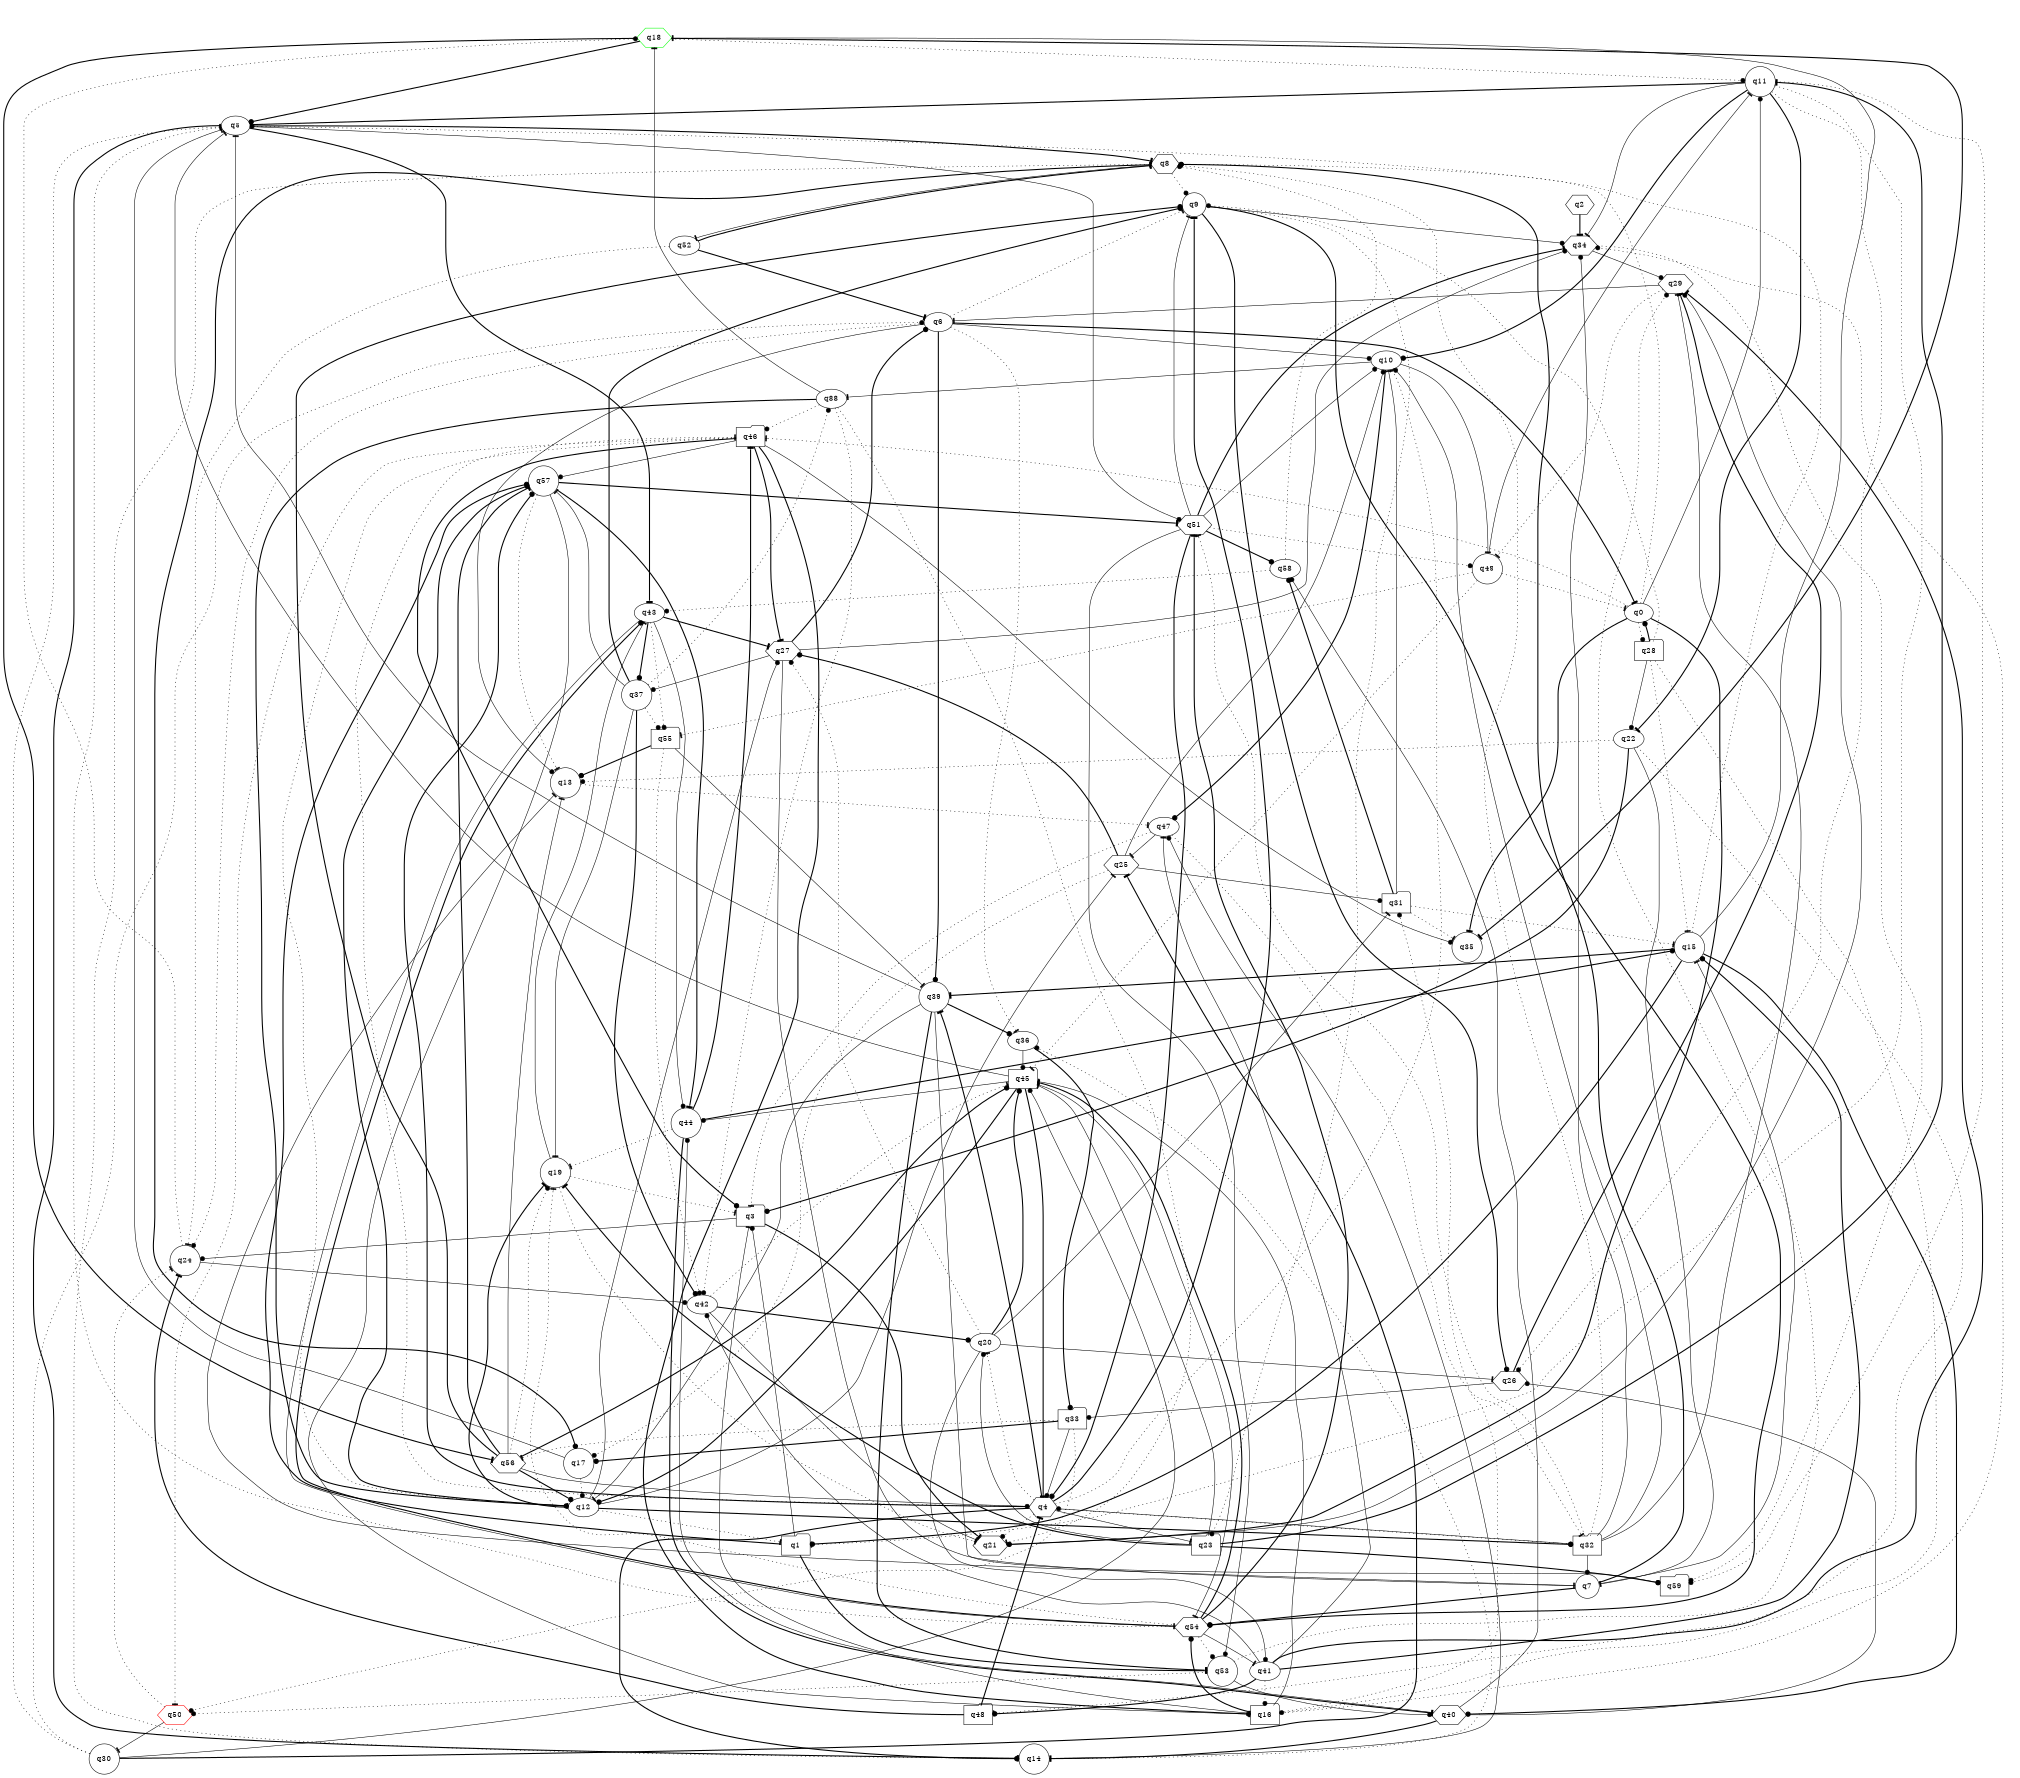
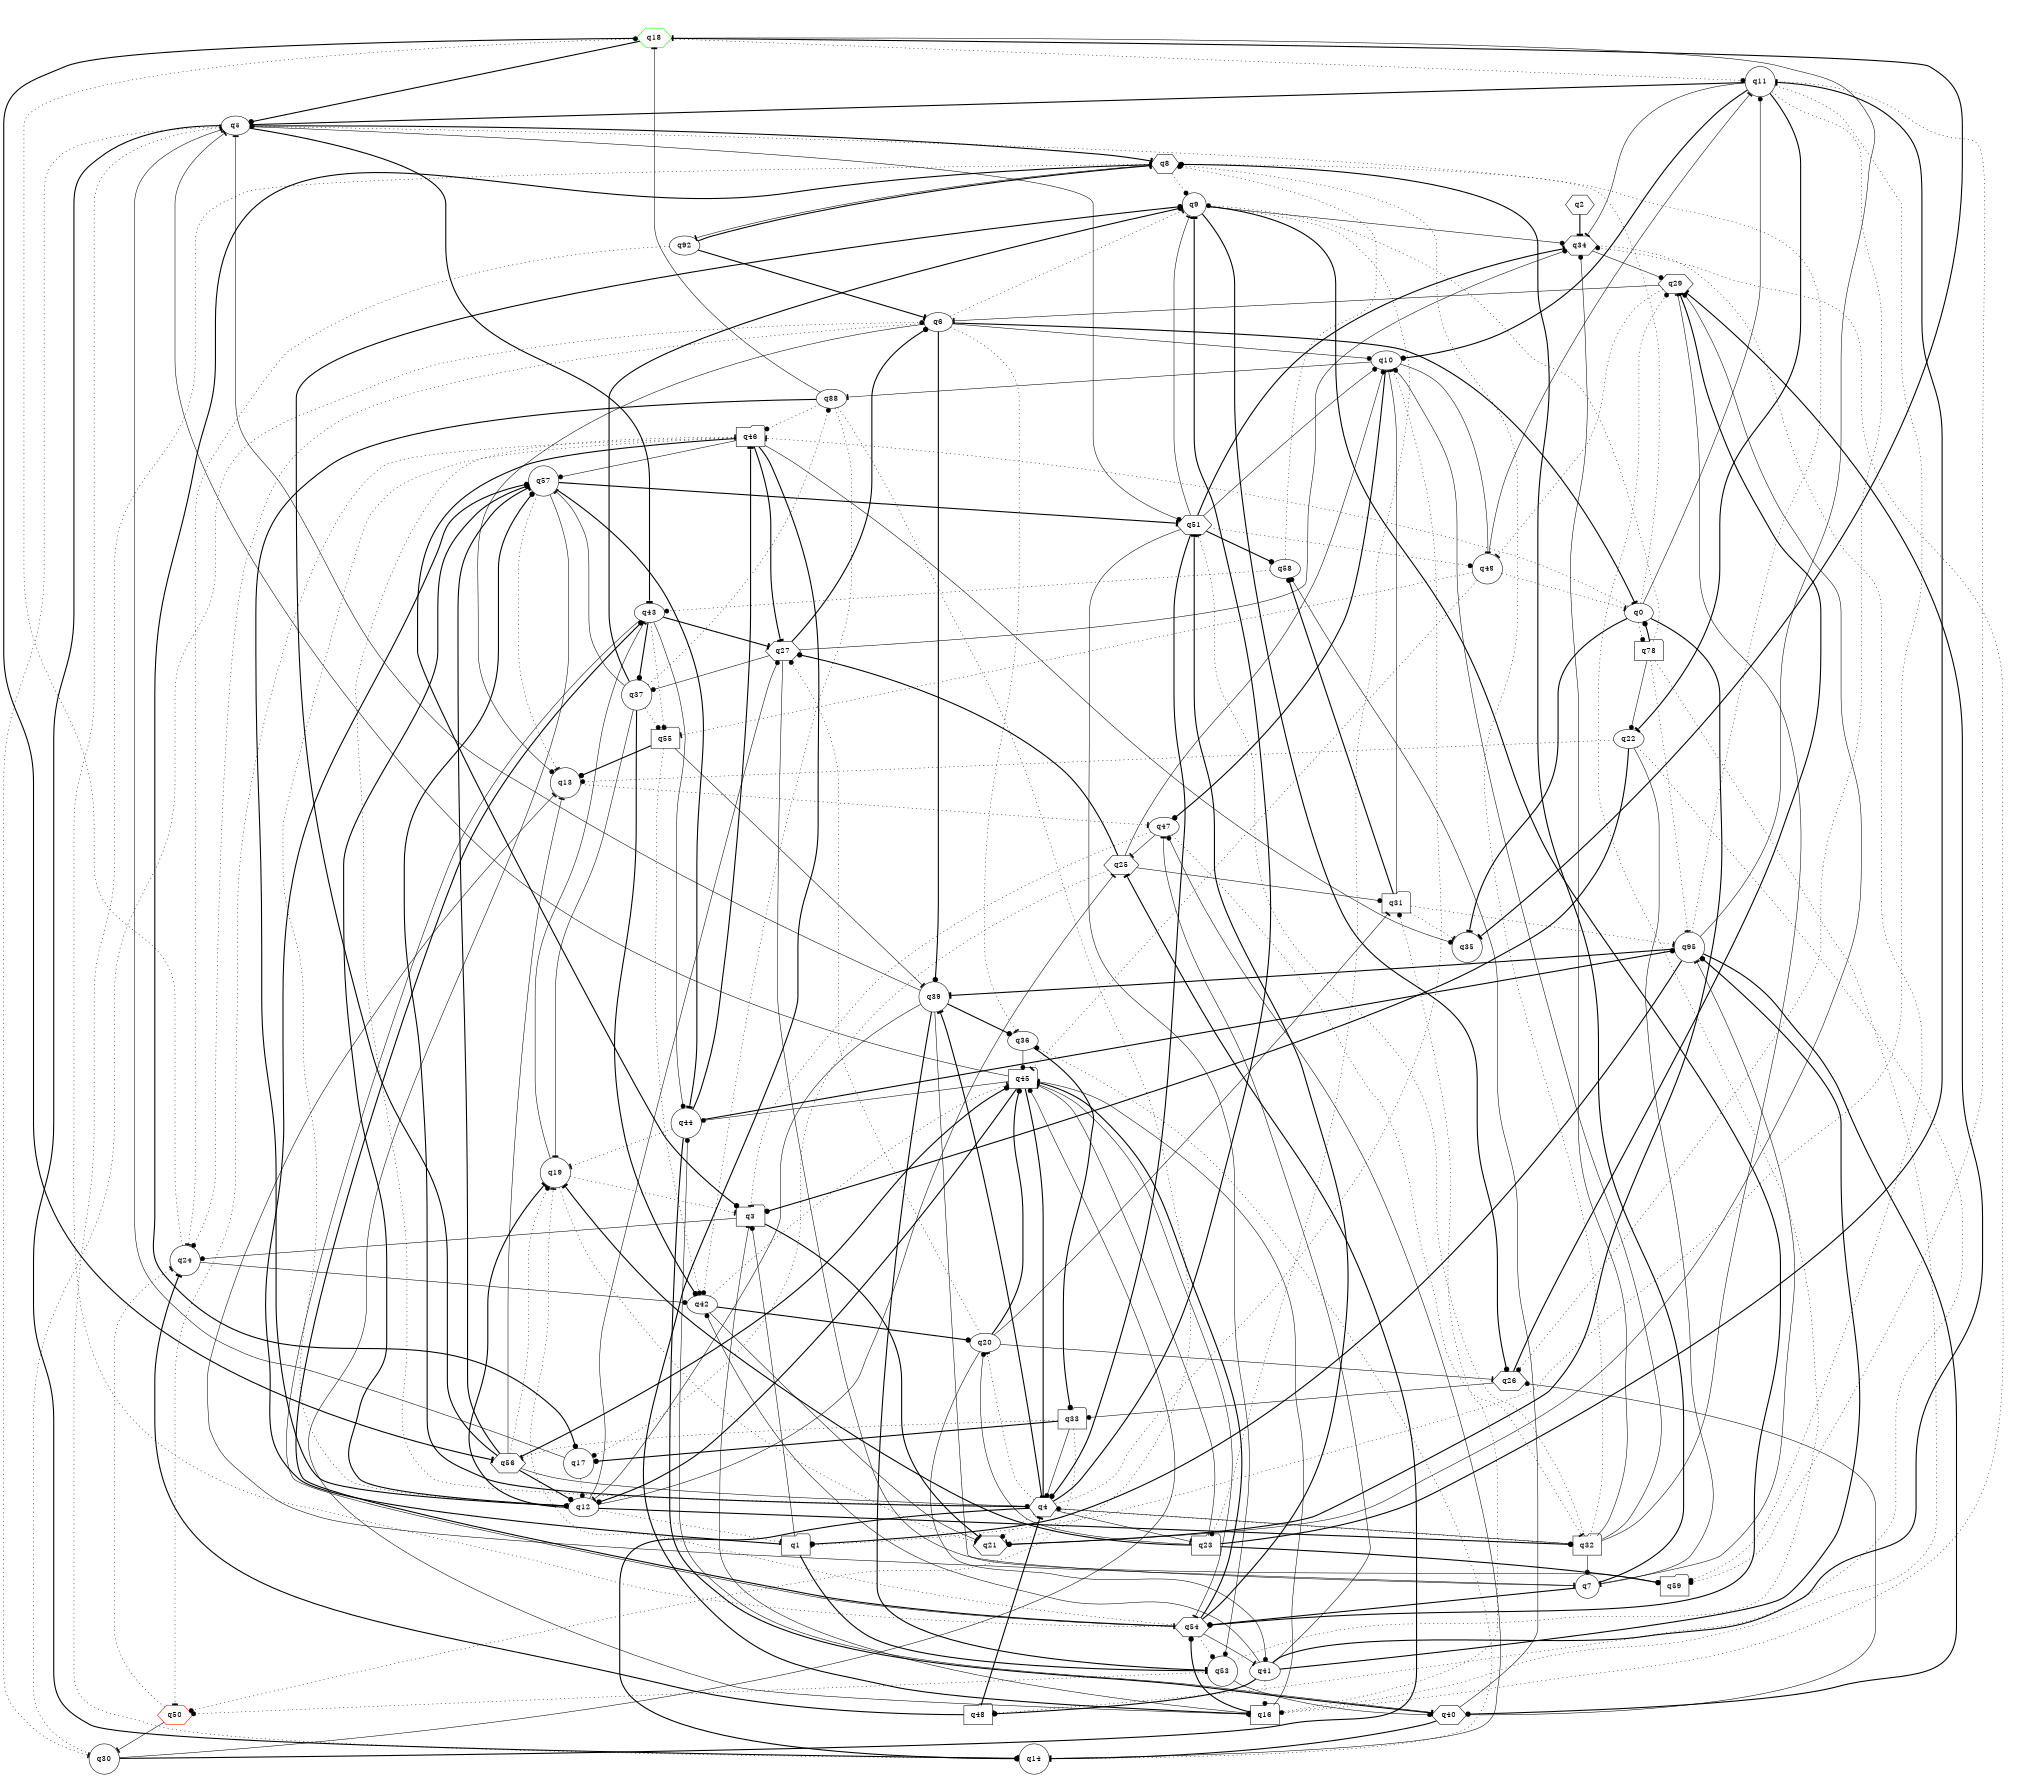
node "q52": label "q52" -> "q92"
node "q28": label "q28" -> "q78"
edge "q30" -> "q5": reversed
node "q15": label "q15" -> "q95"
